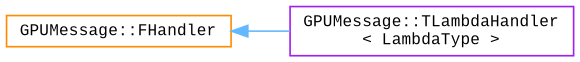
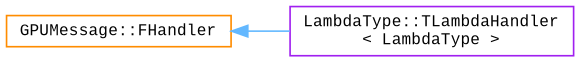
node "GPUMessage::TLambdaHandler < LambdaType >": label "GPUMessage::TLambdaHandler < LambdaType >" -> "LambdaType::TLambdaHandler < LambdaType >"
